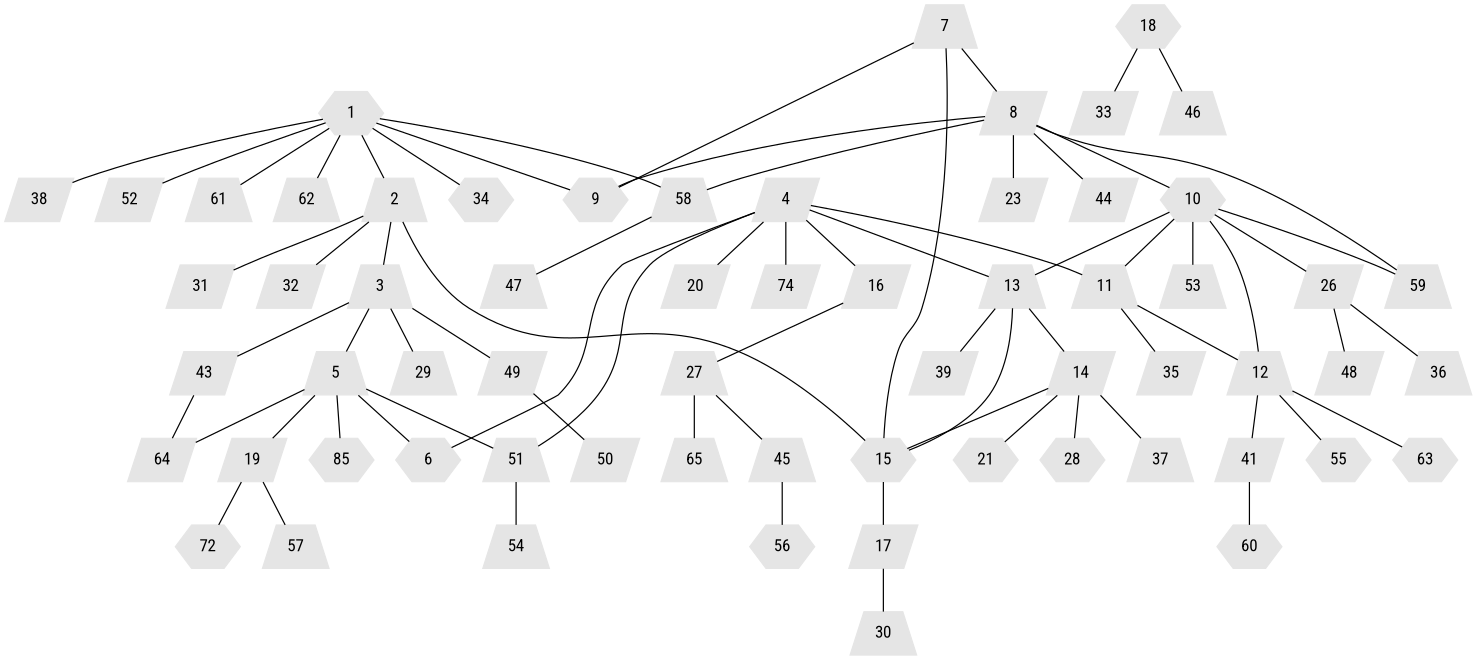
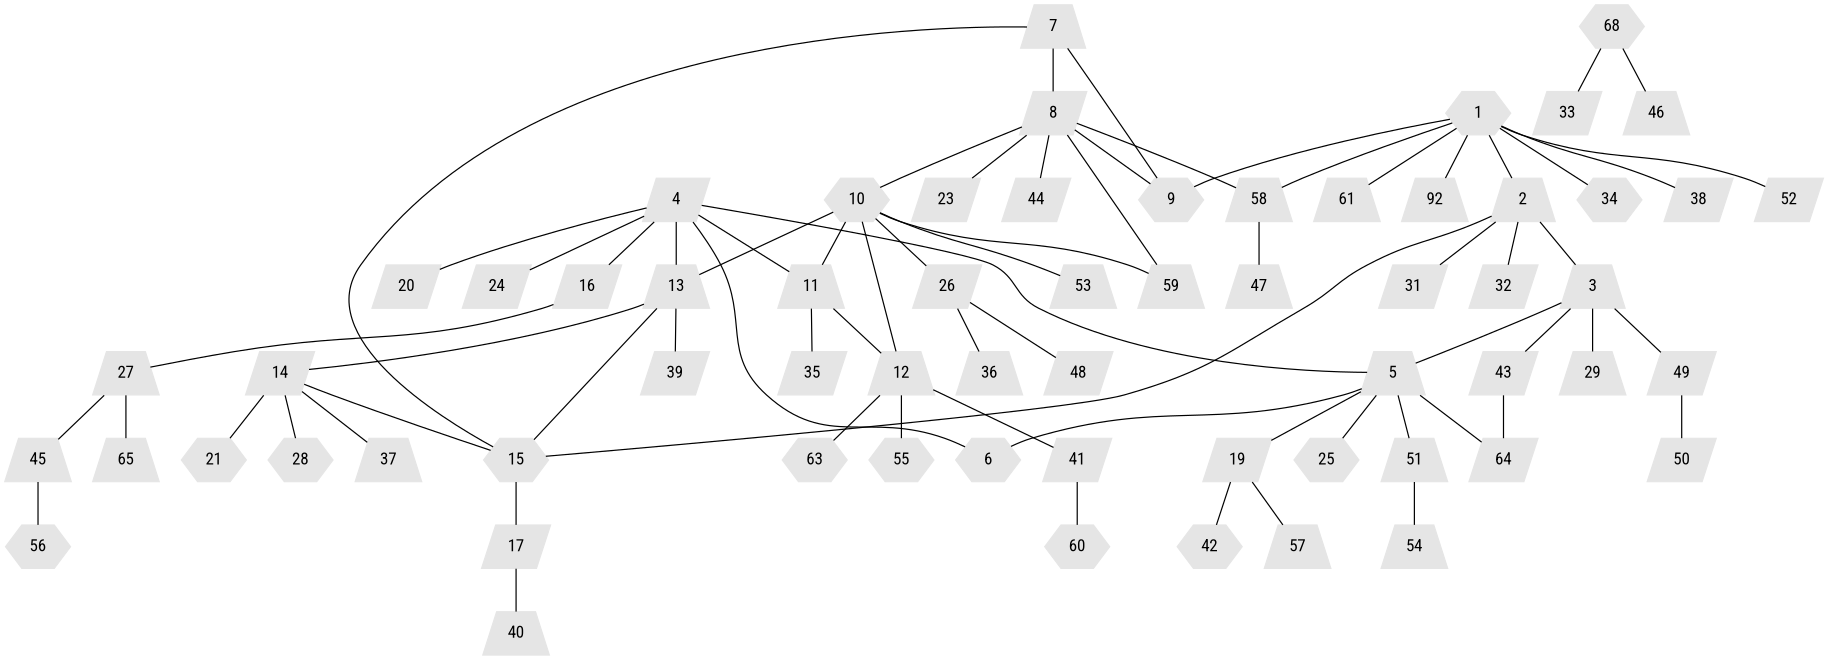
node "18": label "18" -> "68"
node "62": label "62" -> "92"
node "74": label "74" -> "24"
edge "4" -- "51": now "4" -- "5"
node "85": label "85" -> "25"
node "72": label "72" -> "42"
node "30": label "30" -> "40"
